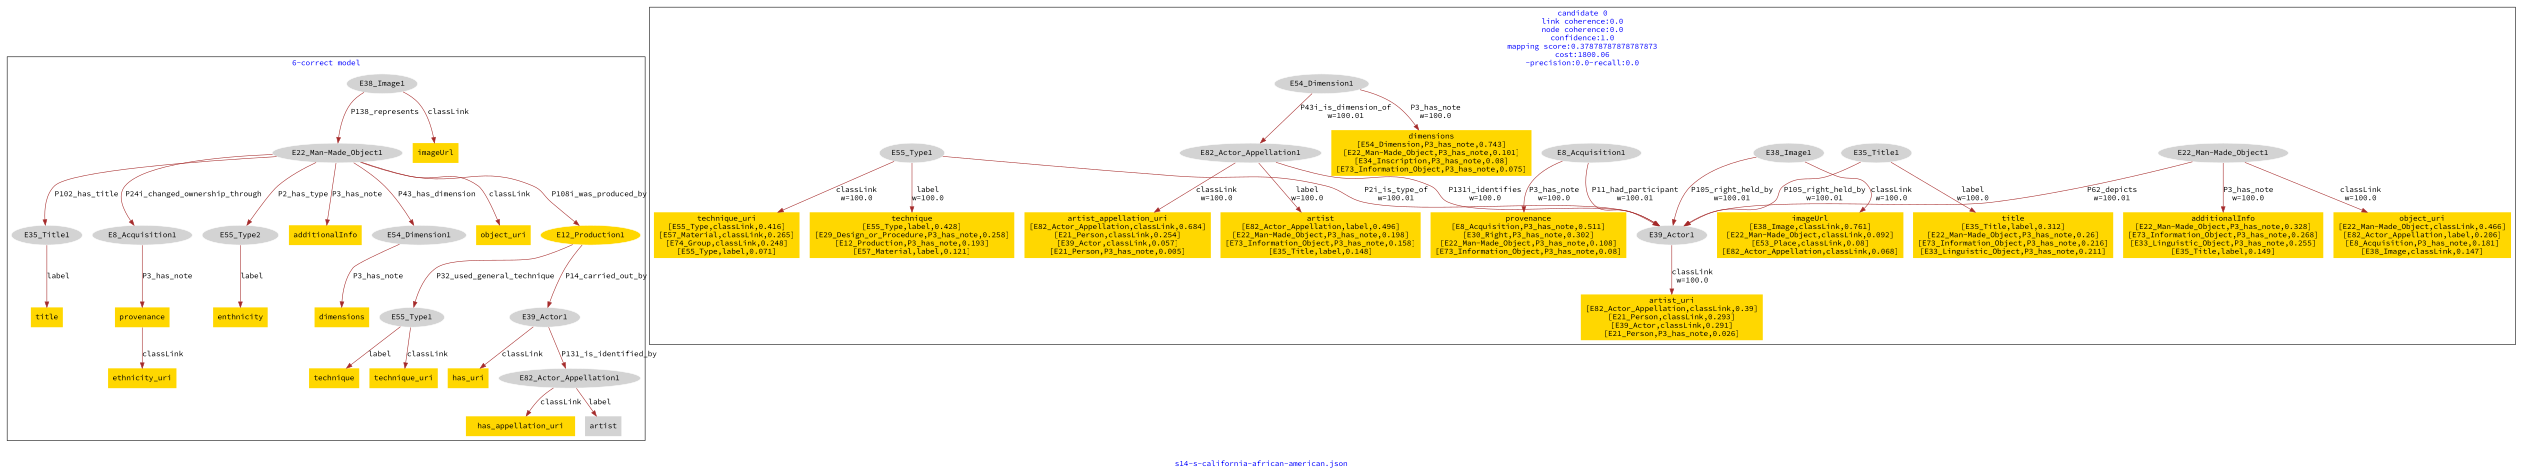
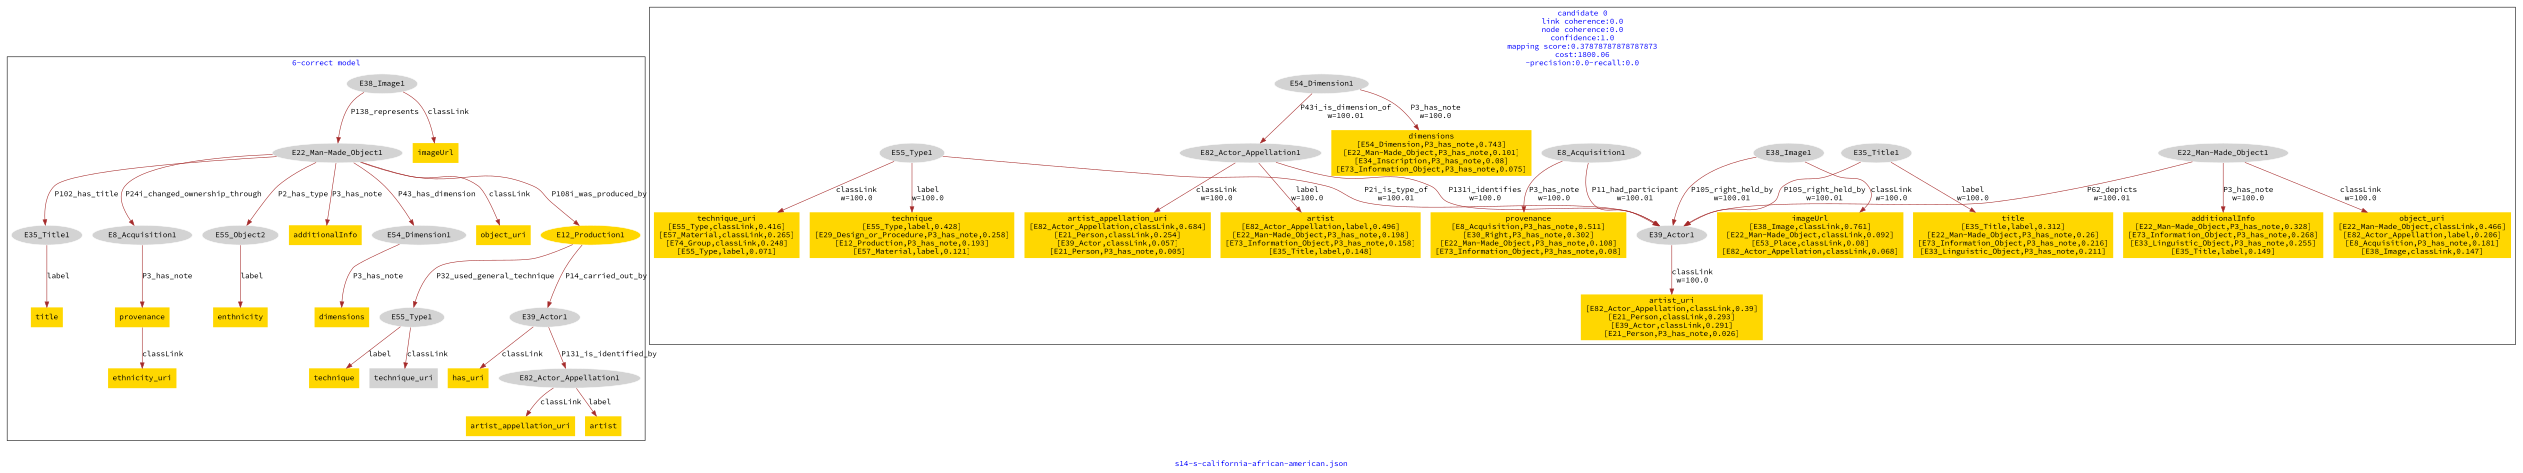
node "E55_Type2": label "E55_Type2" -> "E55_Object2"
node "technique_uri": fillcolor gold -> lightgray
node "has_appellation_uri": label "has_appellation_uri" -> "artist_appellation_uri"
node "artist": fillcolor lightgray -> gold
